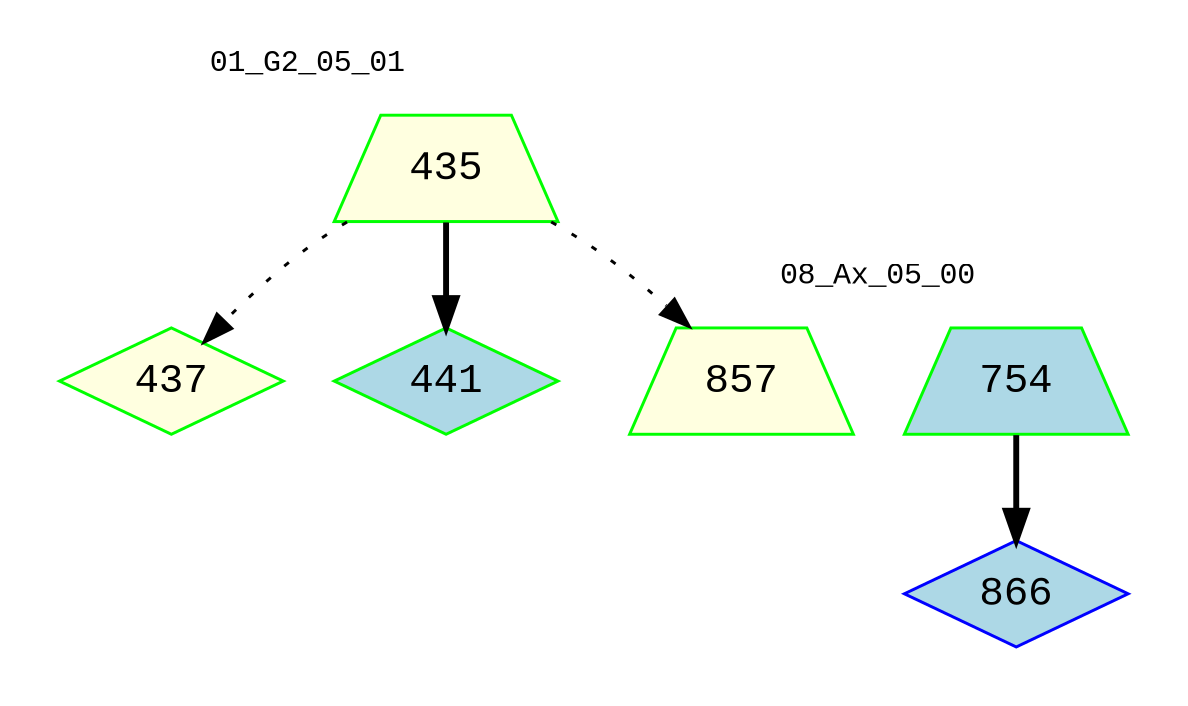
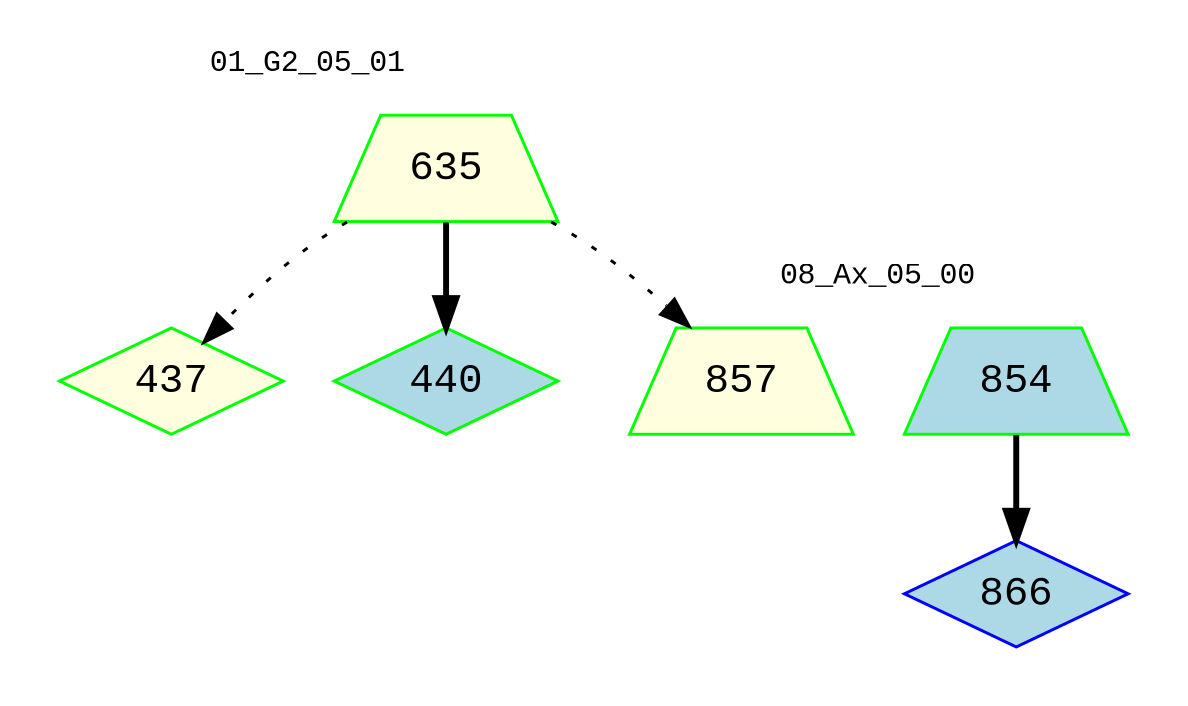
node "435": label "435" -> "635"
node "441": label "441" -> "440"
node "754": label "754" -> "854"
